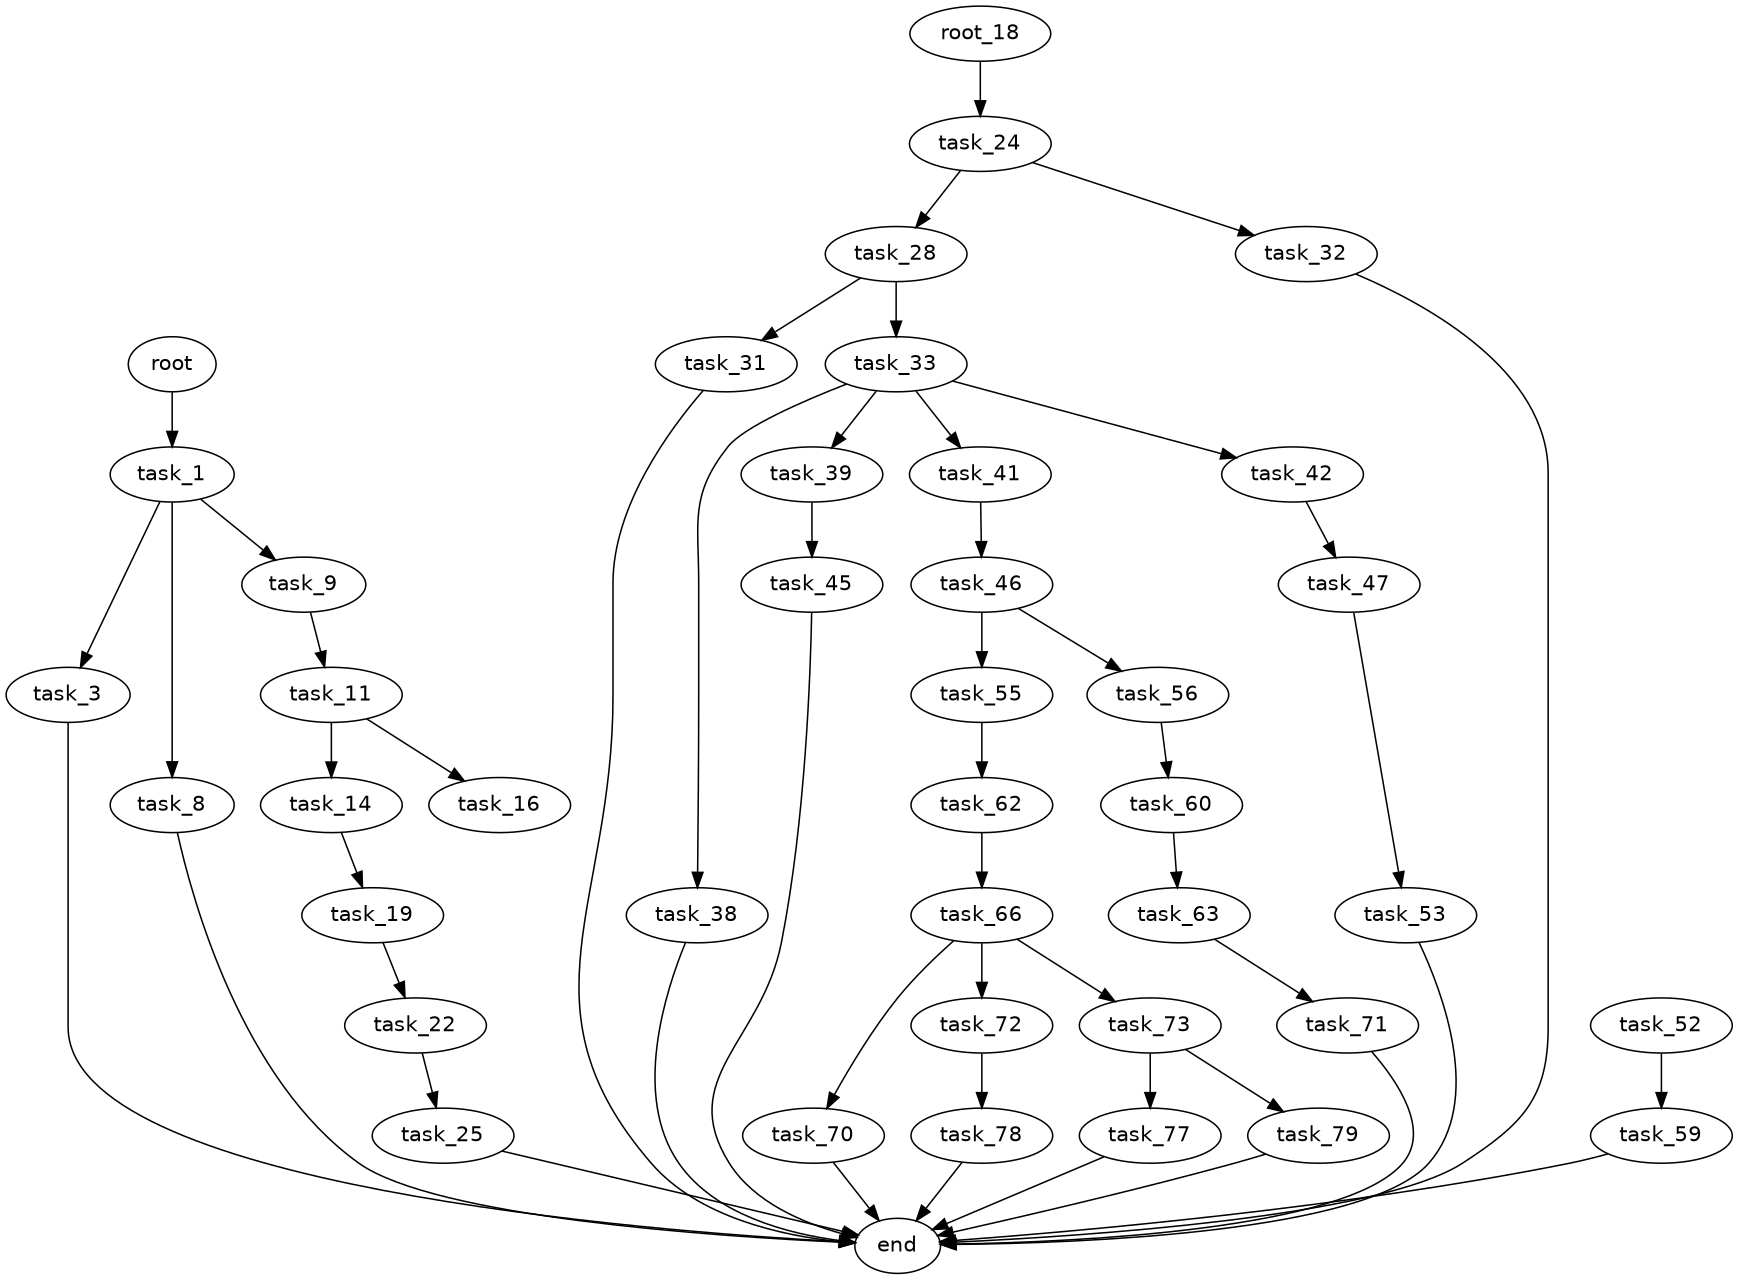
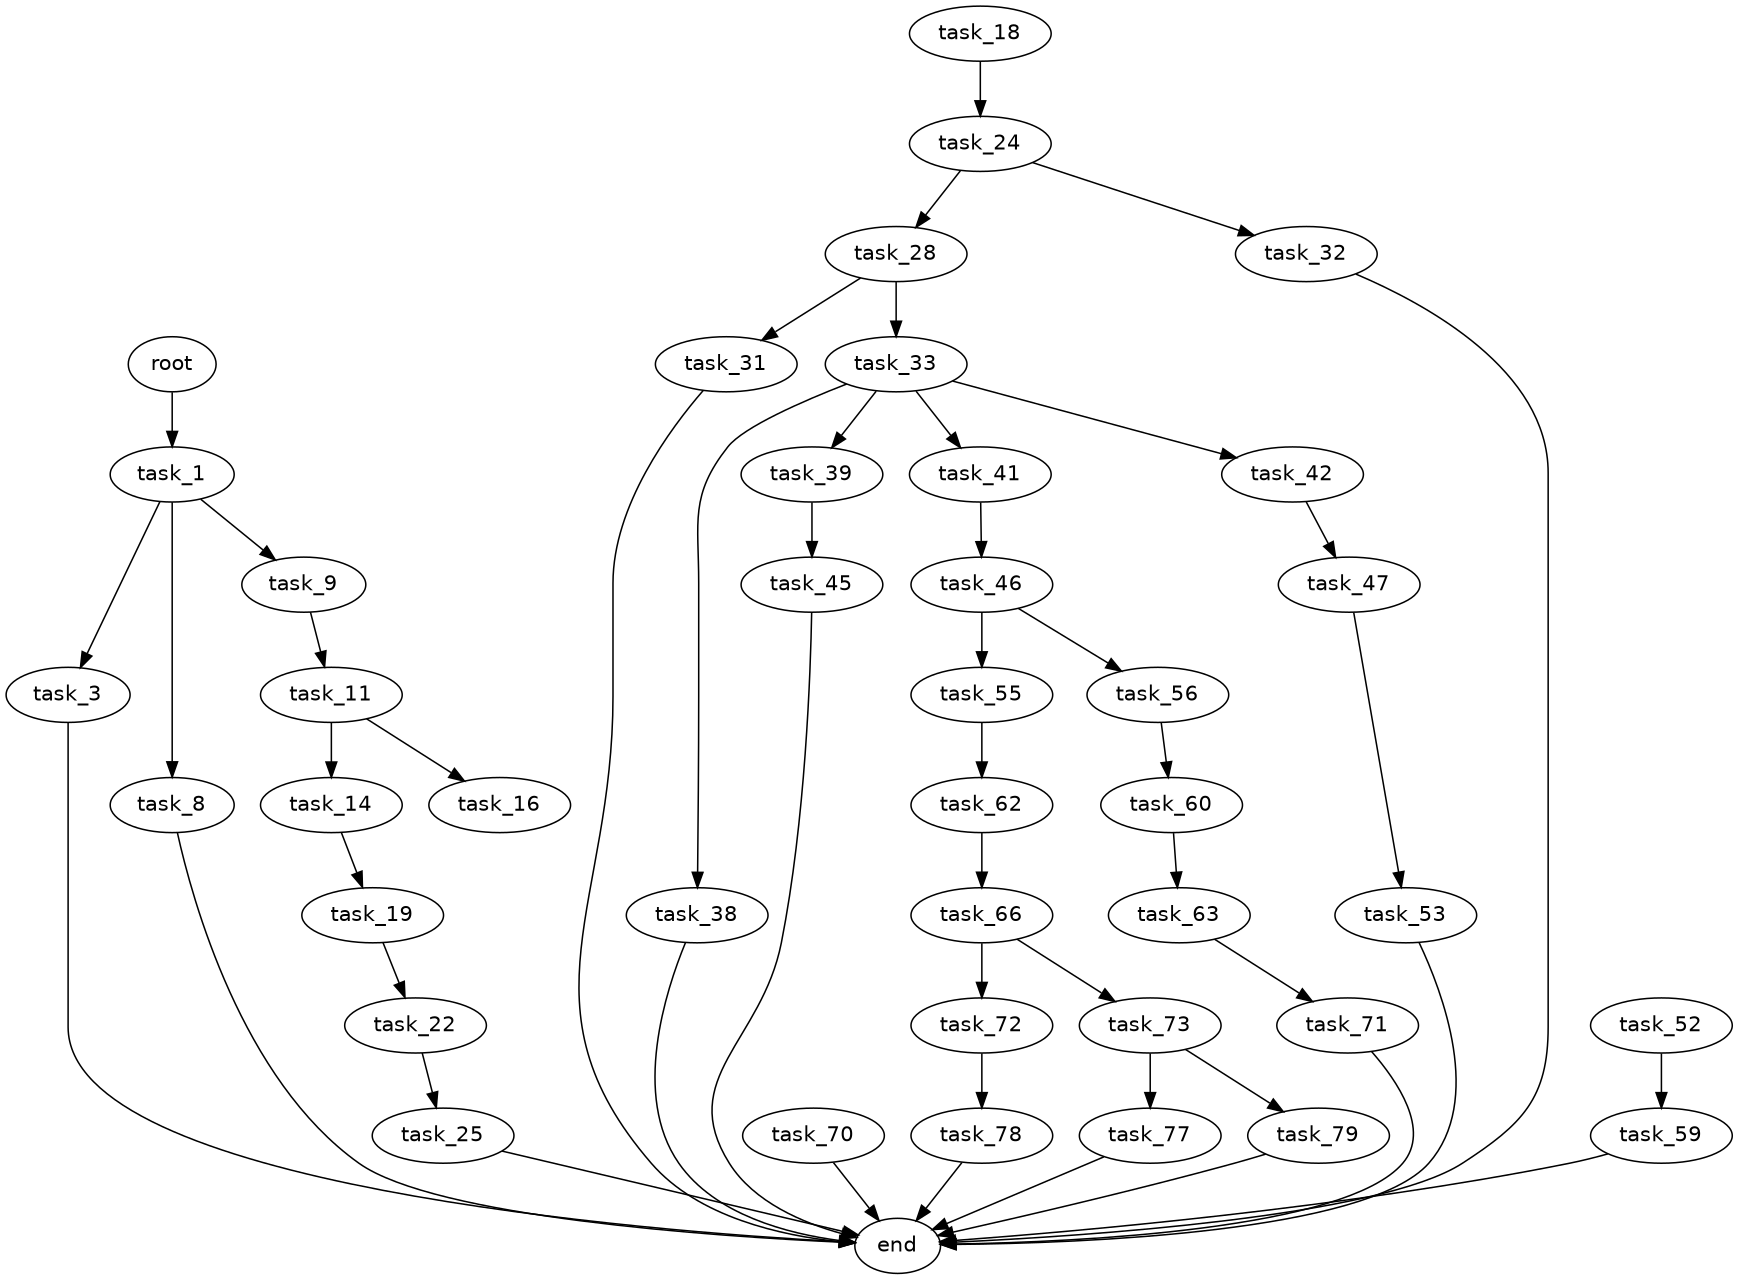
node "root_18": label "root_18" -> "task_18"
edge "task_66" -> "task_70": removed
